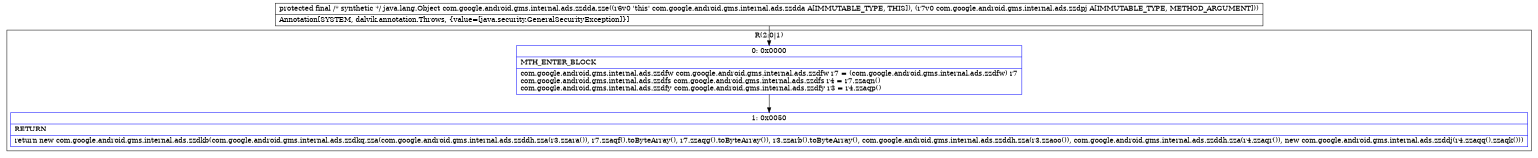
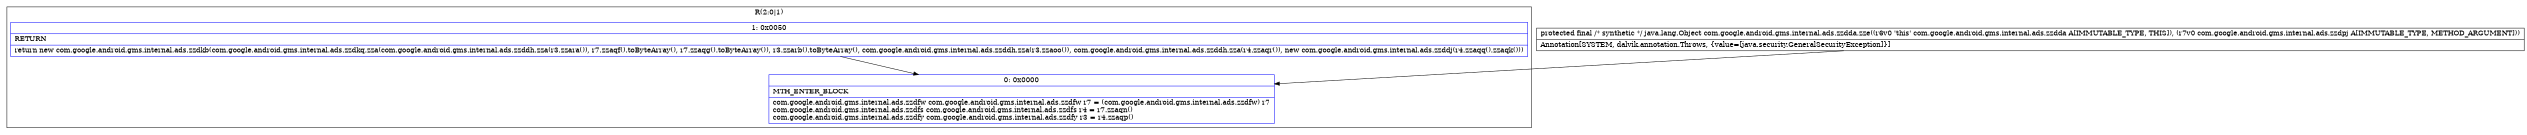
edge "0: 0x0000" -> "1: 0x0050": reversed
